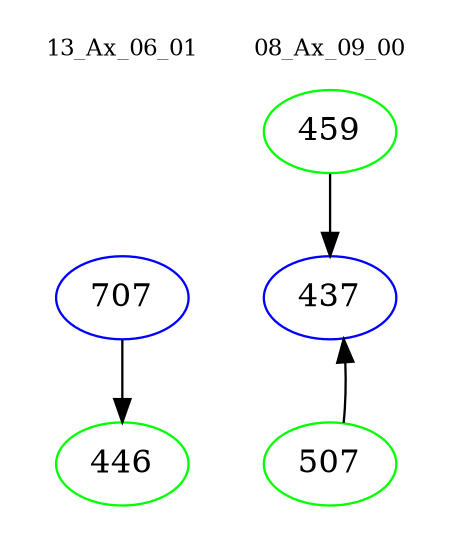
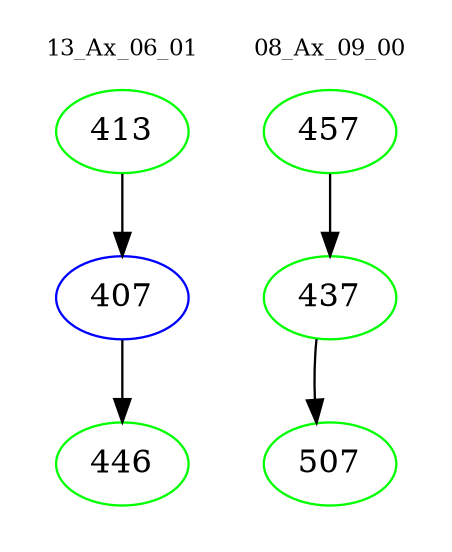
node "413": added
node "459": label "459" -> "457"
node "707": label "707" -> "407"
node "437": color blue -> green
edge "507" -> "437": reversed
